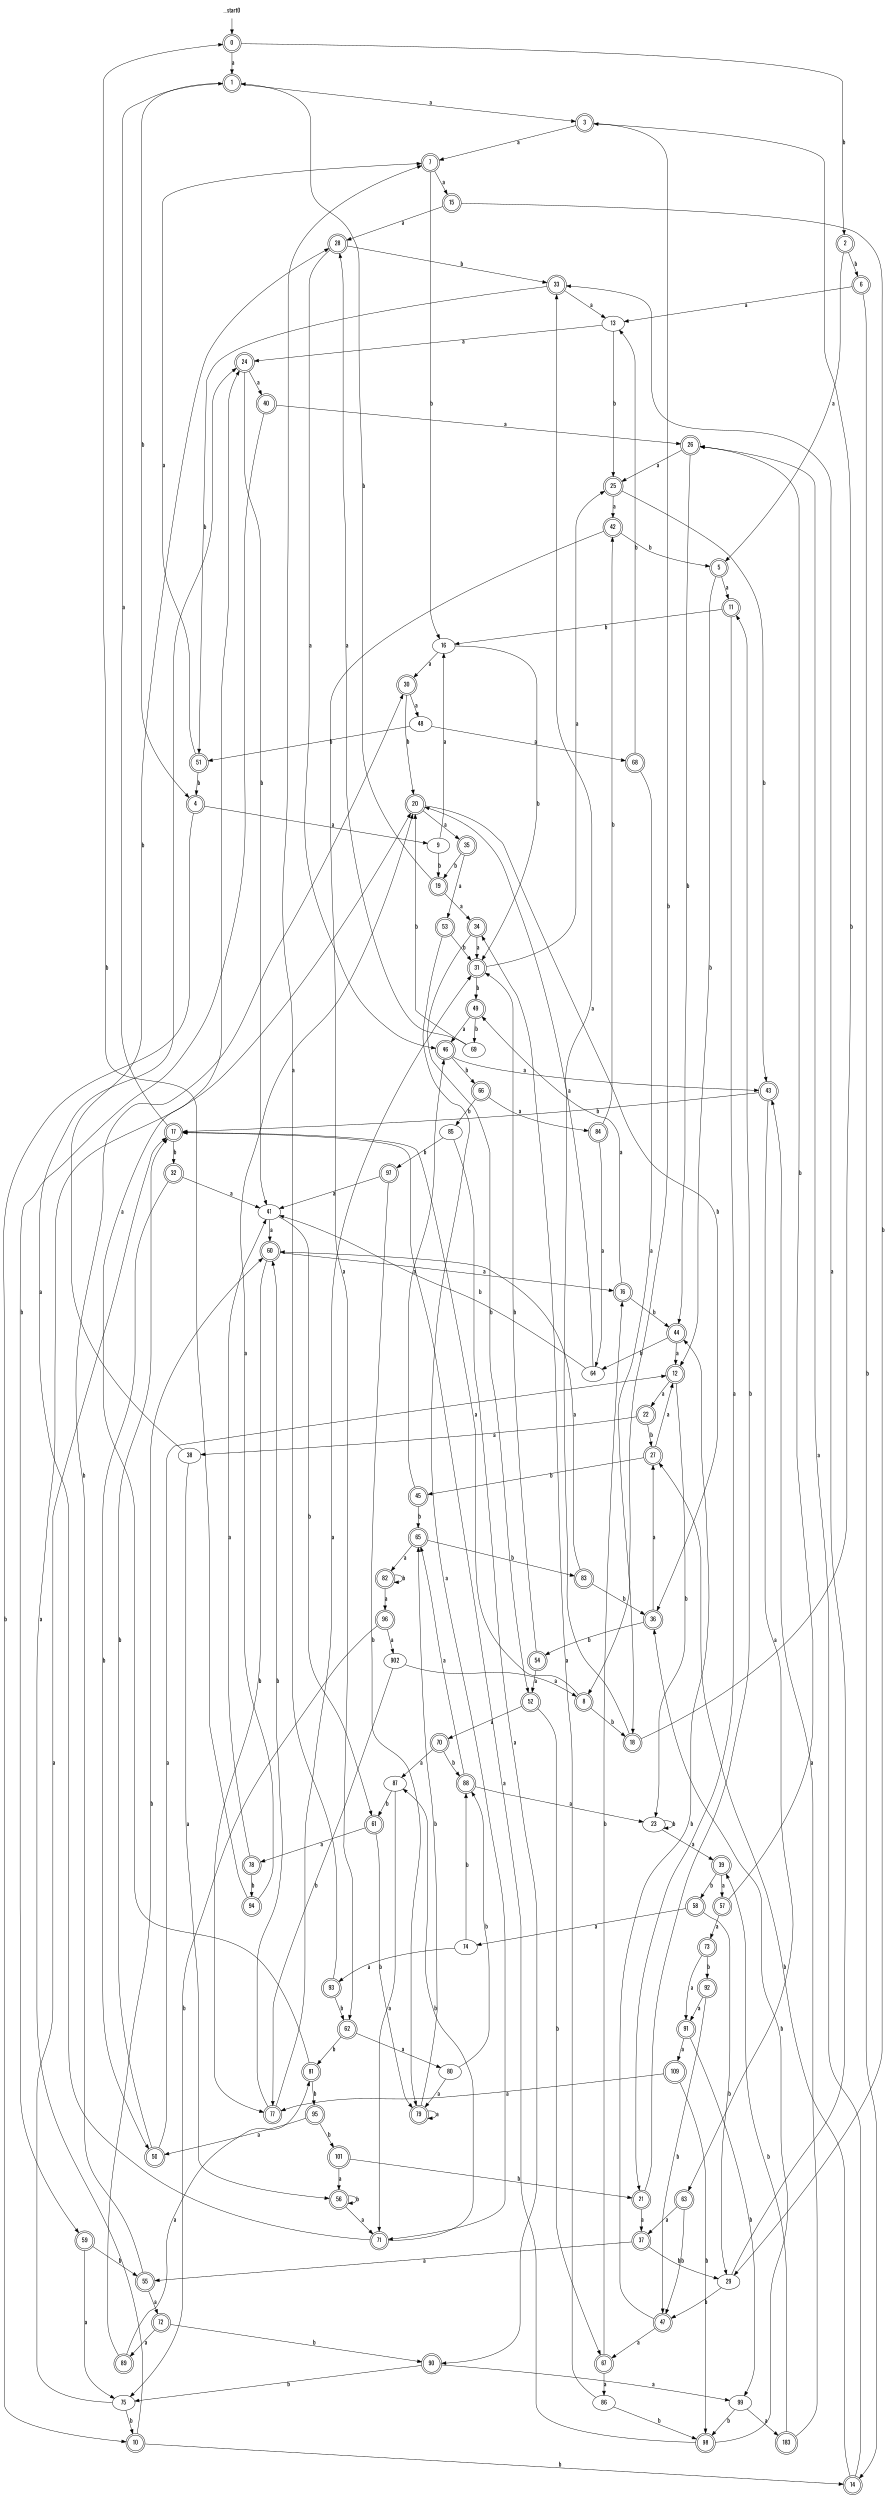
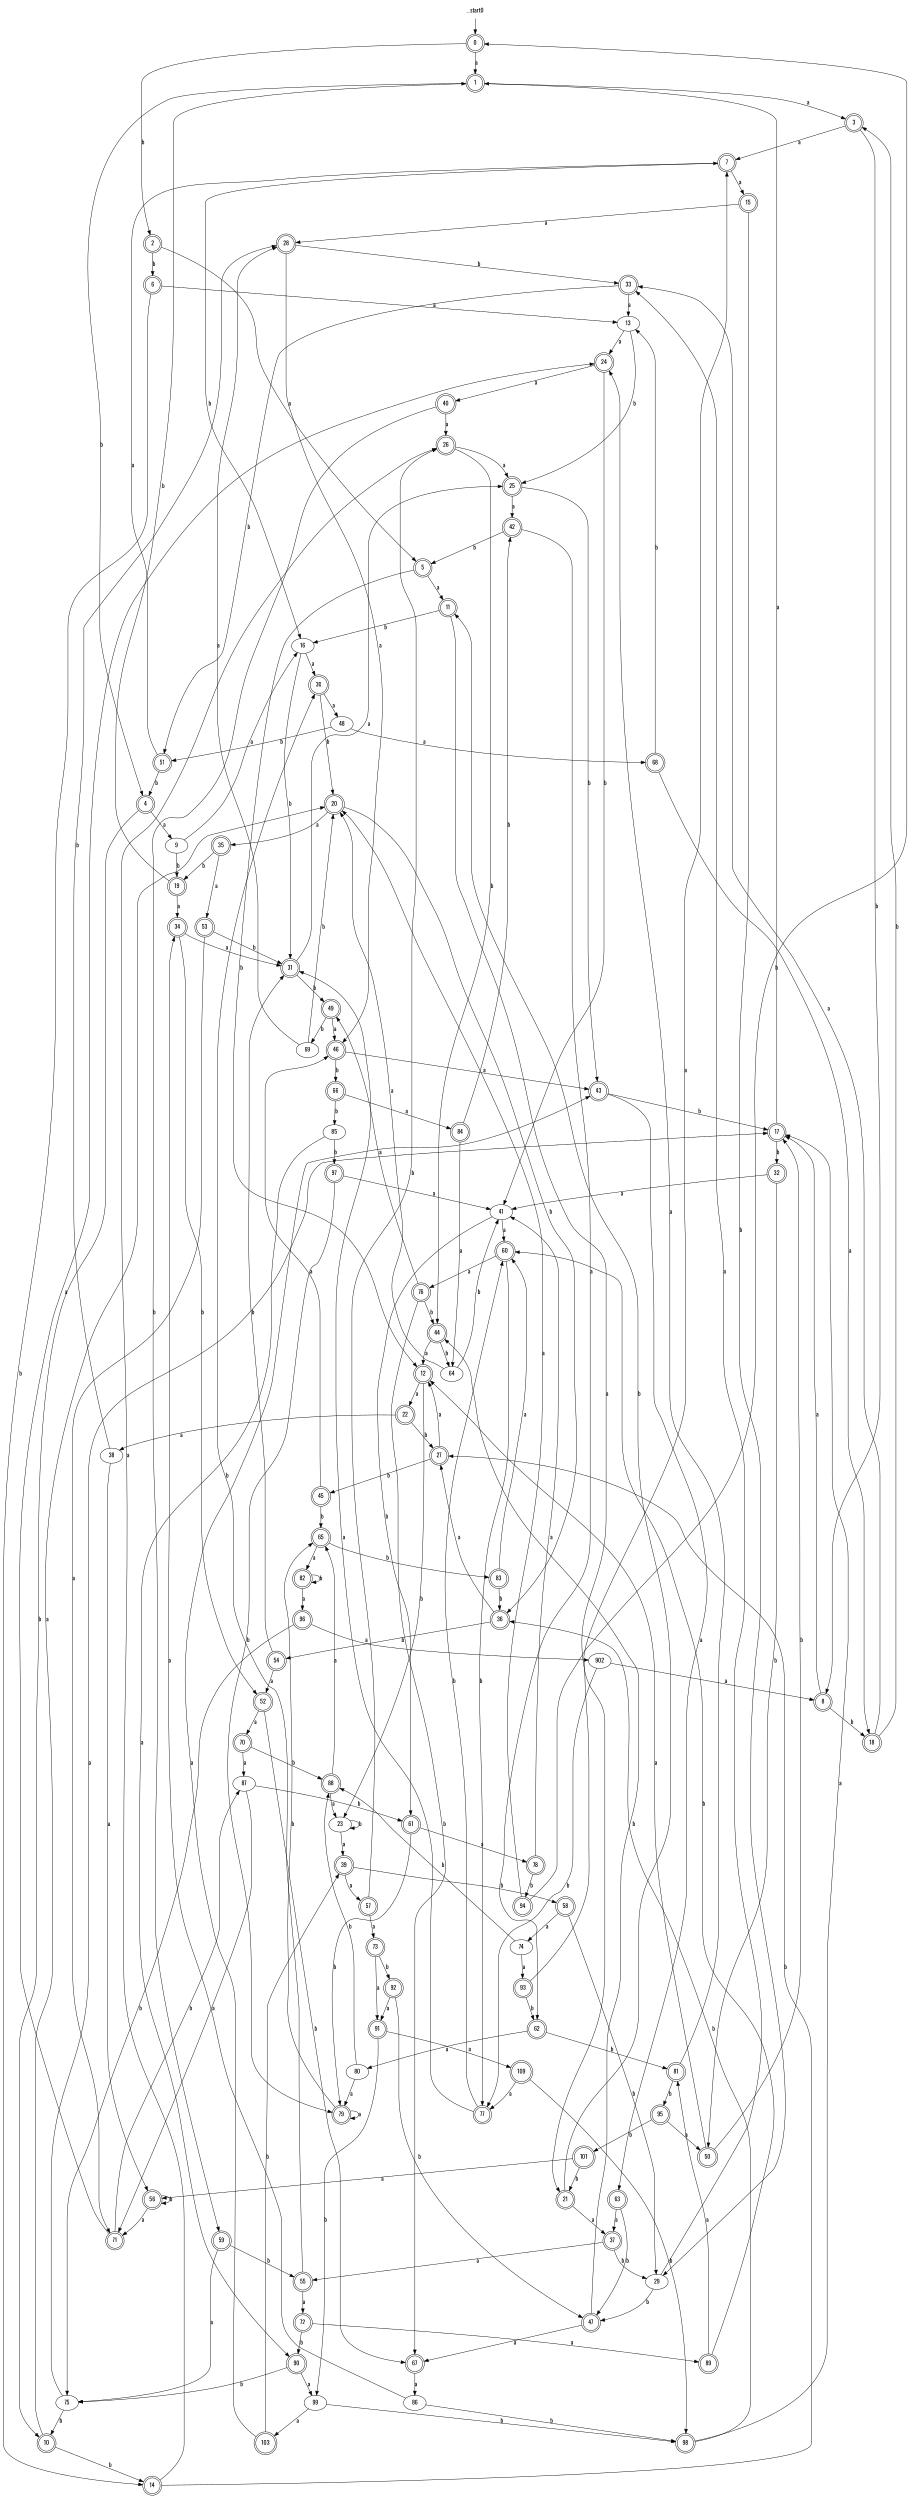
edge "67" -> "76": reversed
node "183": label "183" -> "103"
